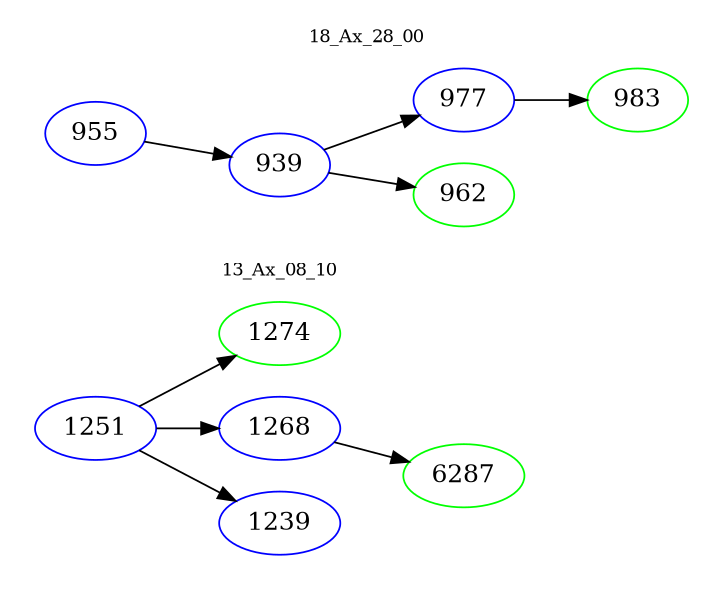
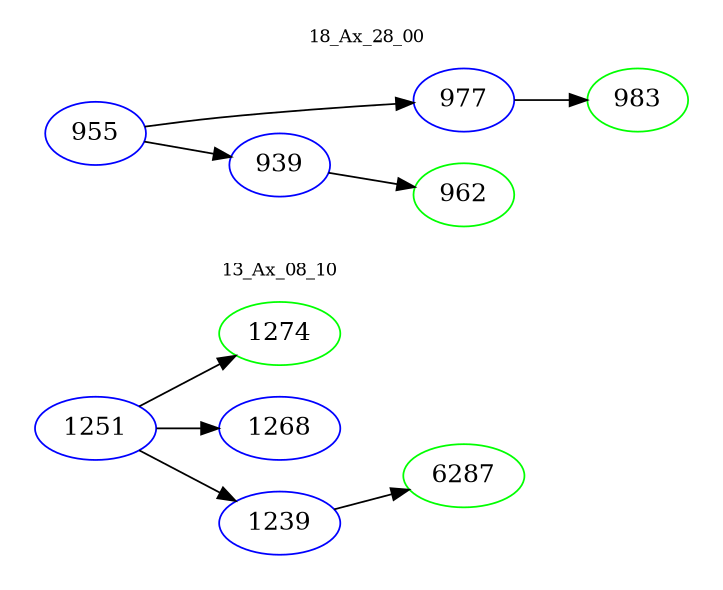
edge "939" -> "977": now "955" -> "977"
edge "1268" -> "6287": now "1239" -> "6287"
